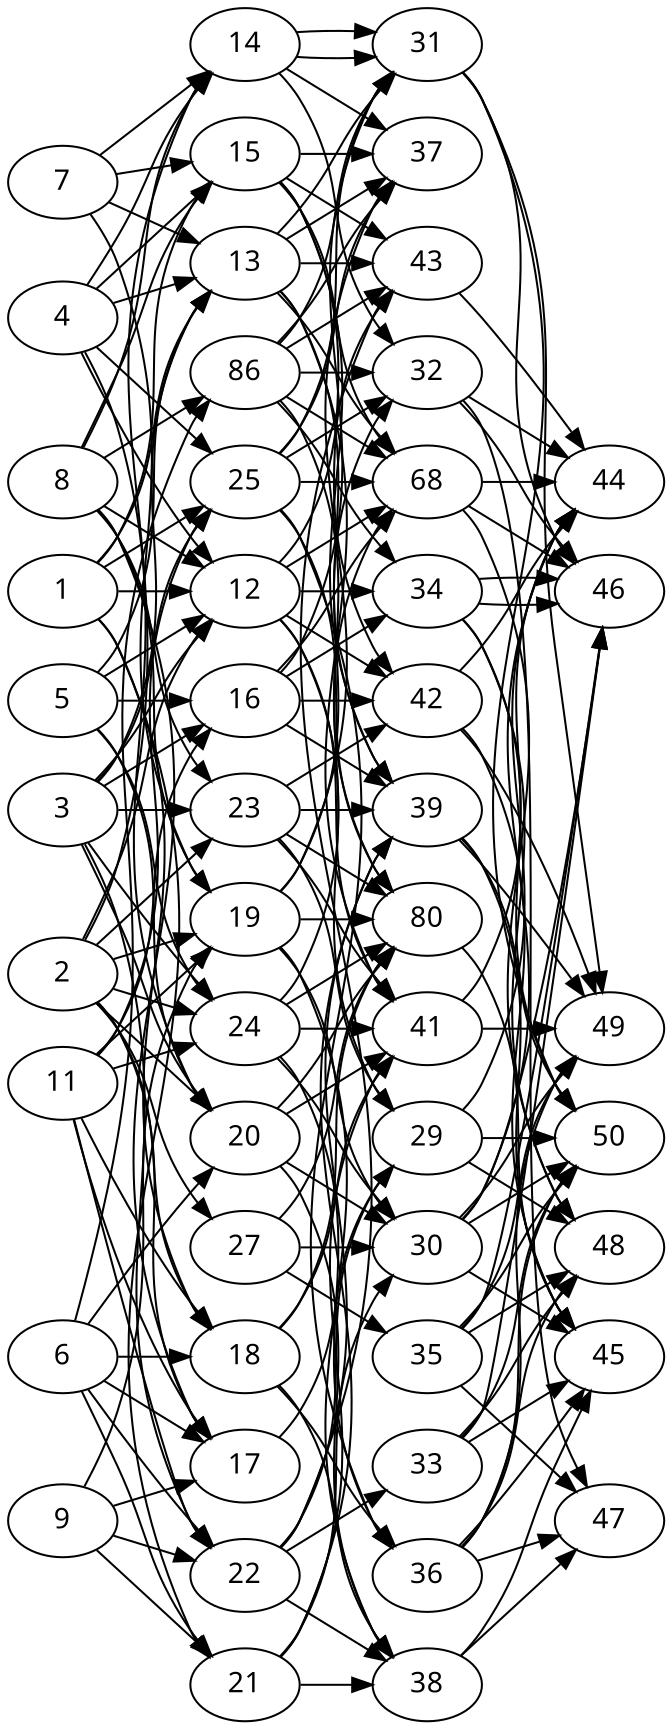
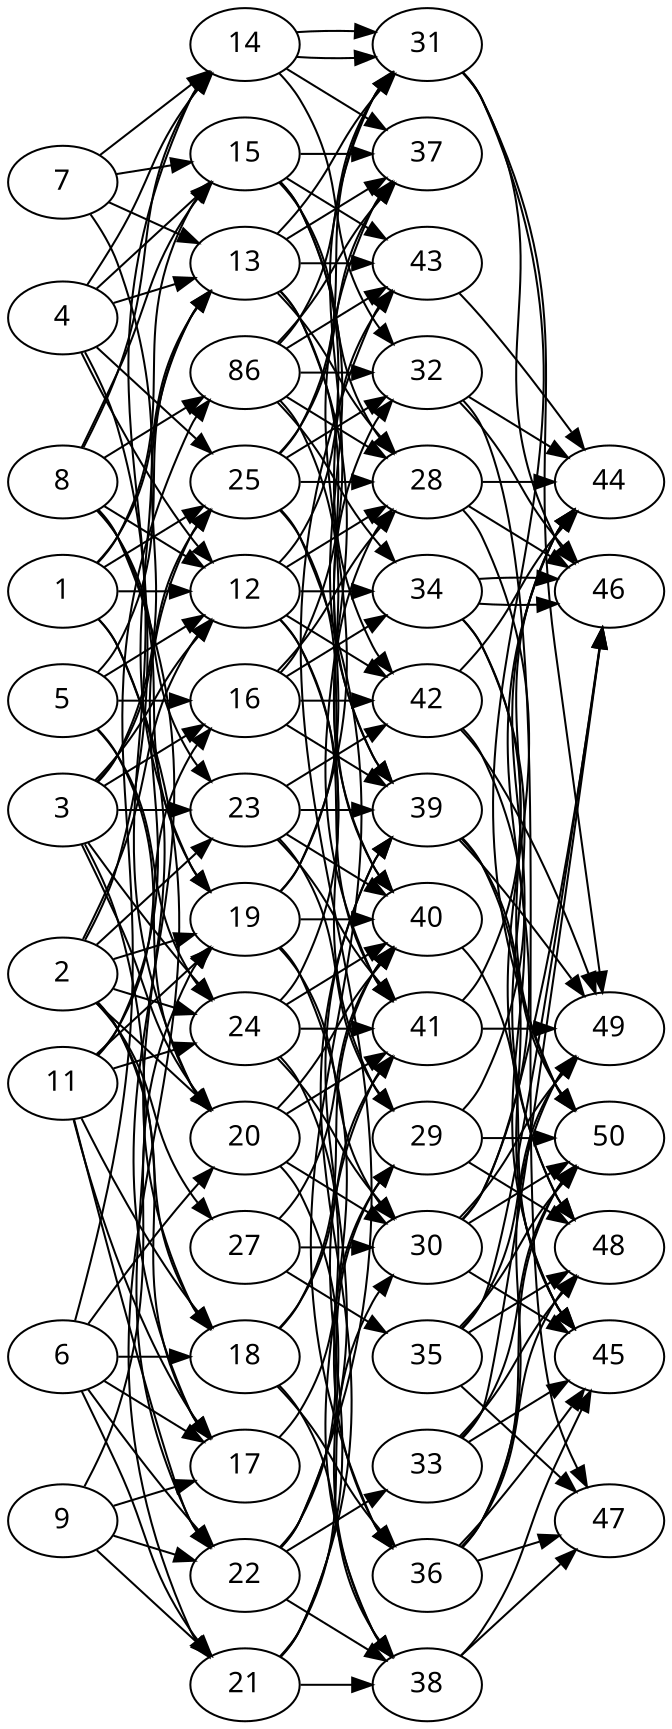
node "68": label "68" -> "28"
node "80": label "80" -> "40"
